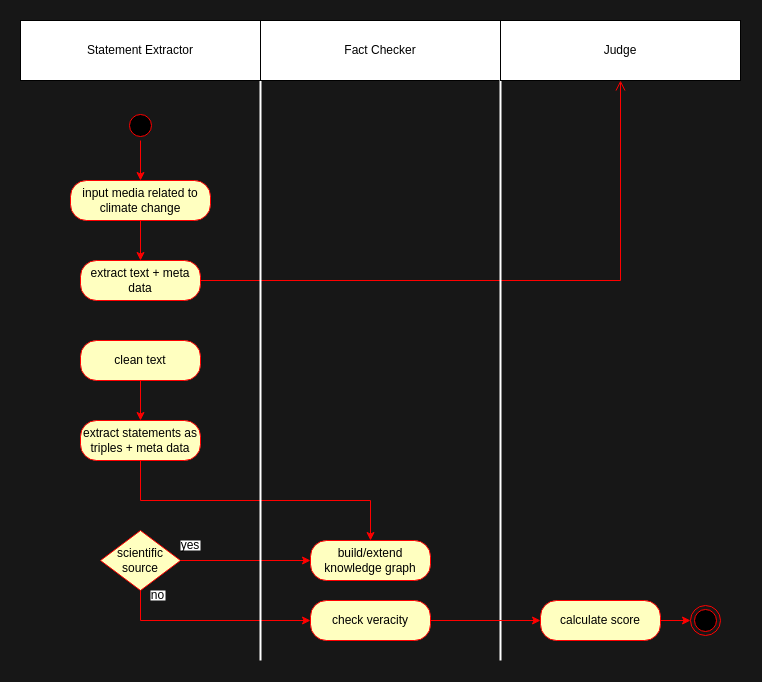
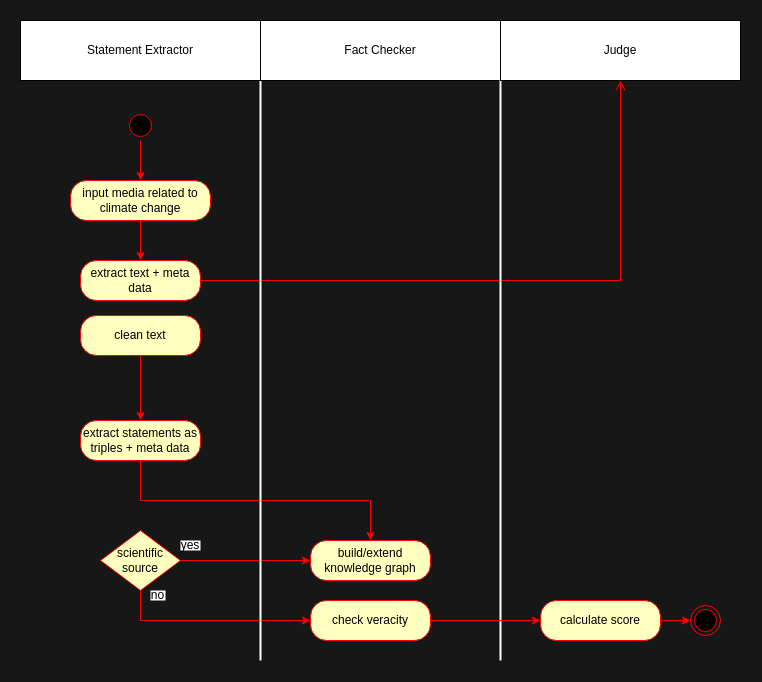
node "clean text": moved (141, 361) -> (141, 336)
